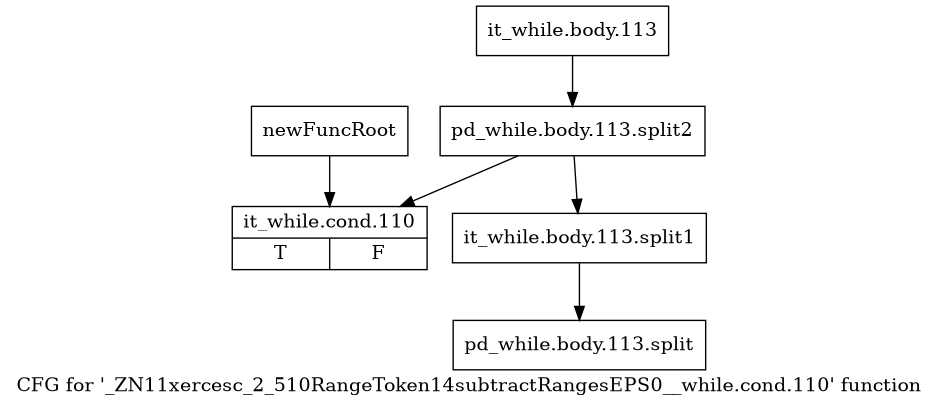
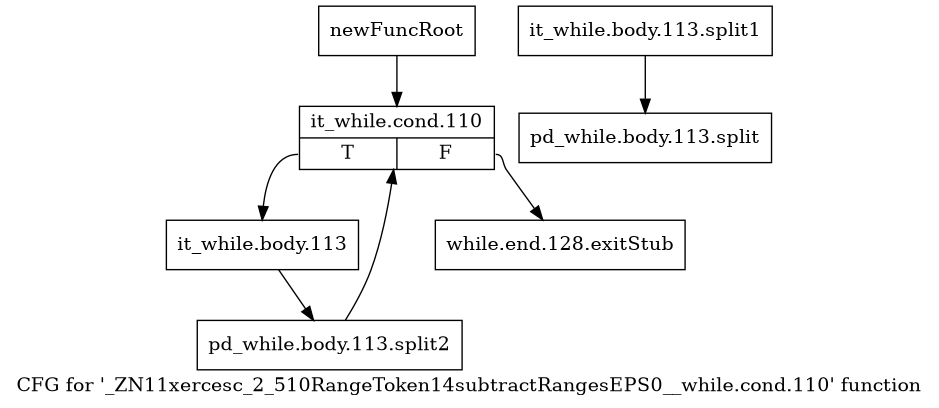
edge "it_while.cond.110" -> "it_while.body.113": added
edge "pd_while.body.113.split2" -> "it_while.body.113.split1": removed
node "while.end.128.exitStub": added
